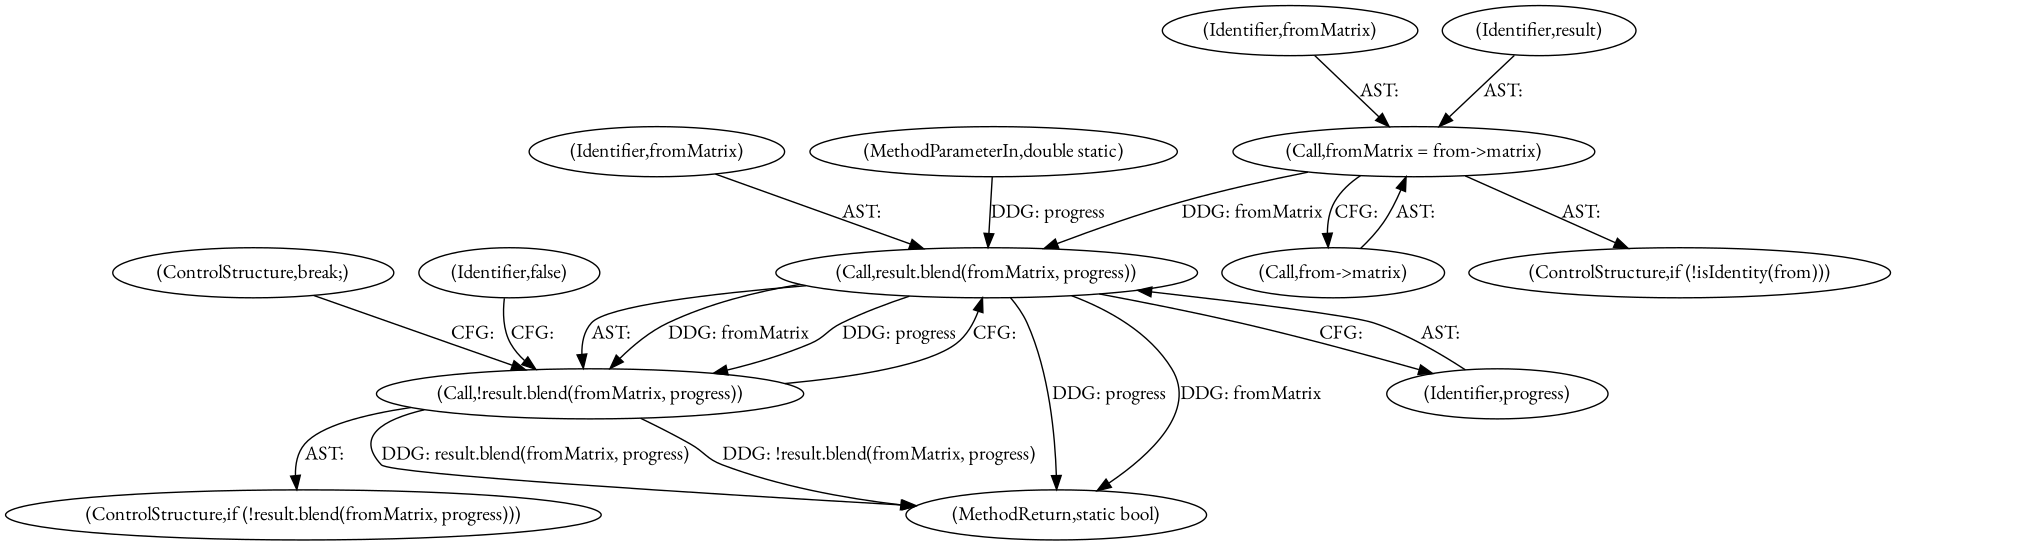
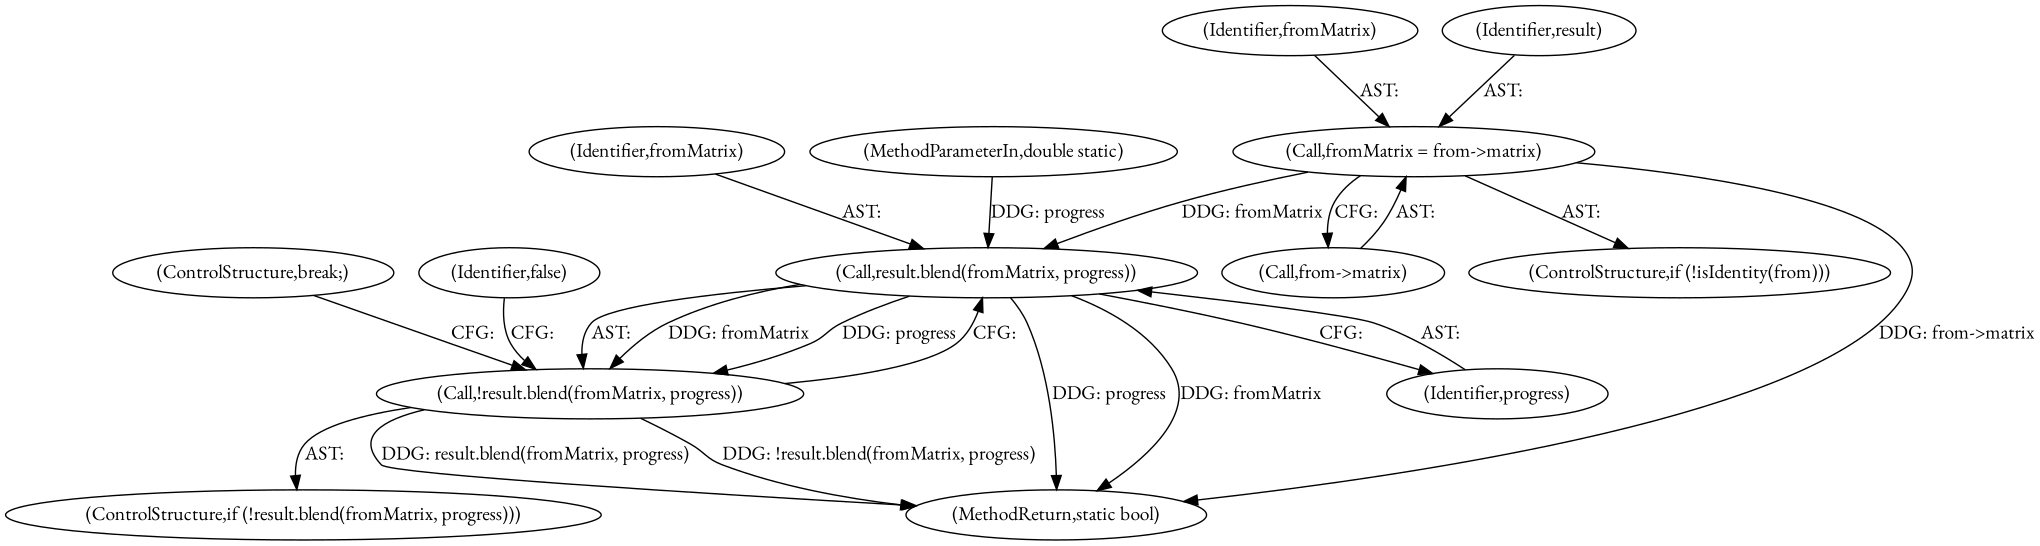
edge "(Call,fromMatrix = from->matrix)" -> "(MethodReturn,static bool)": added, label "DDG: from->matrix"
